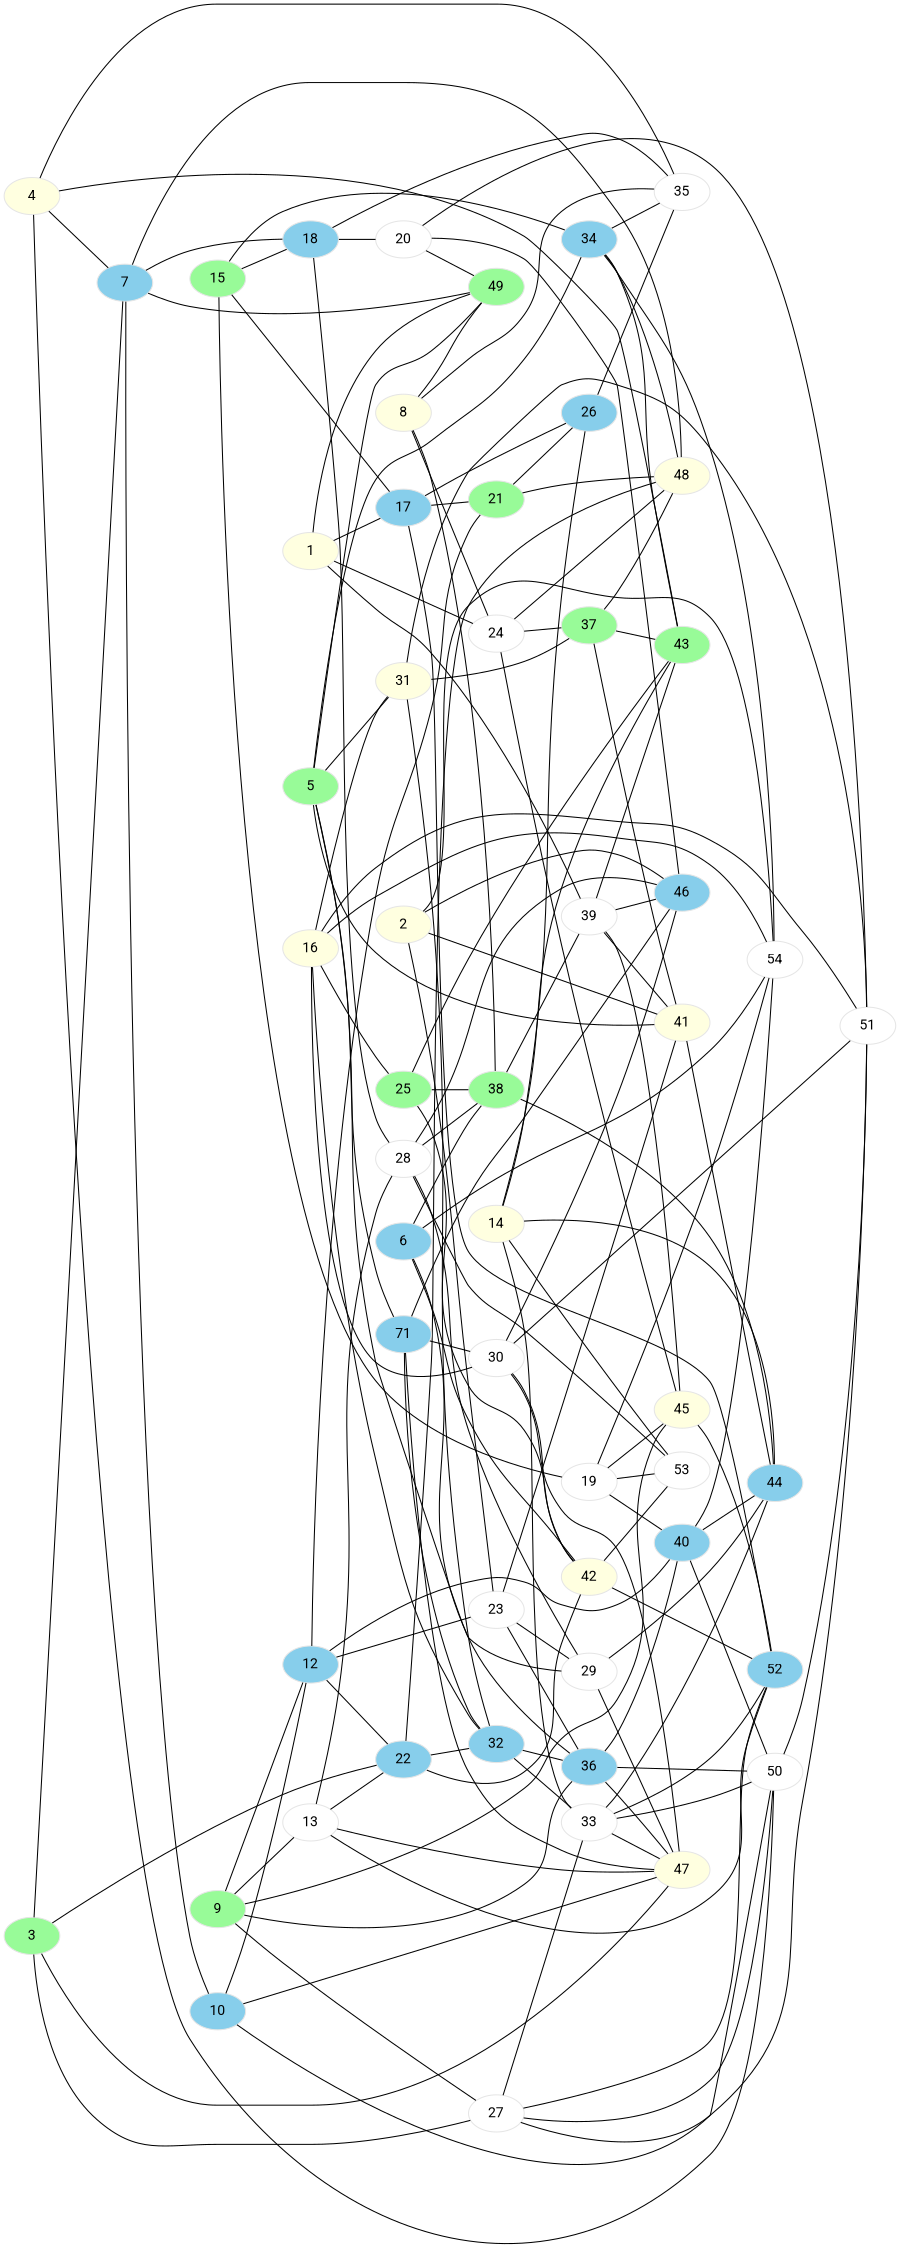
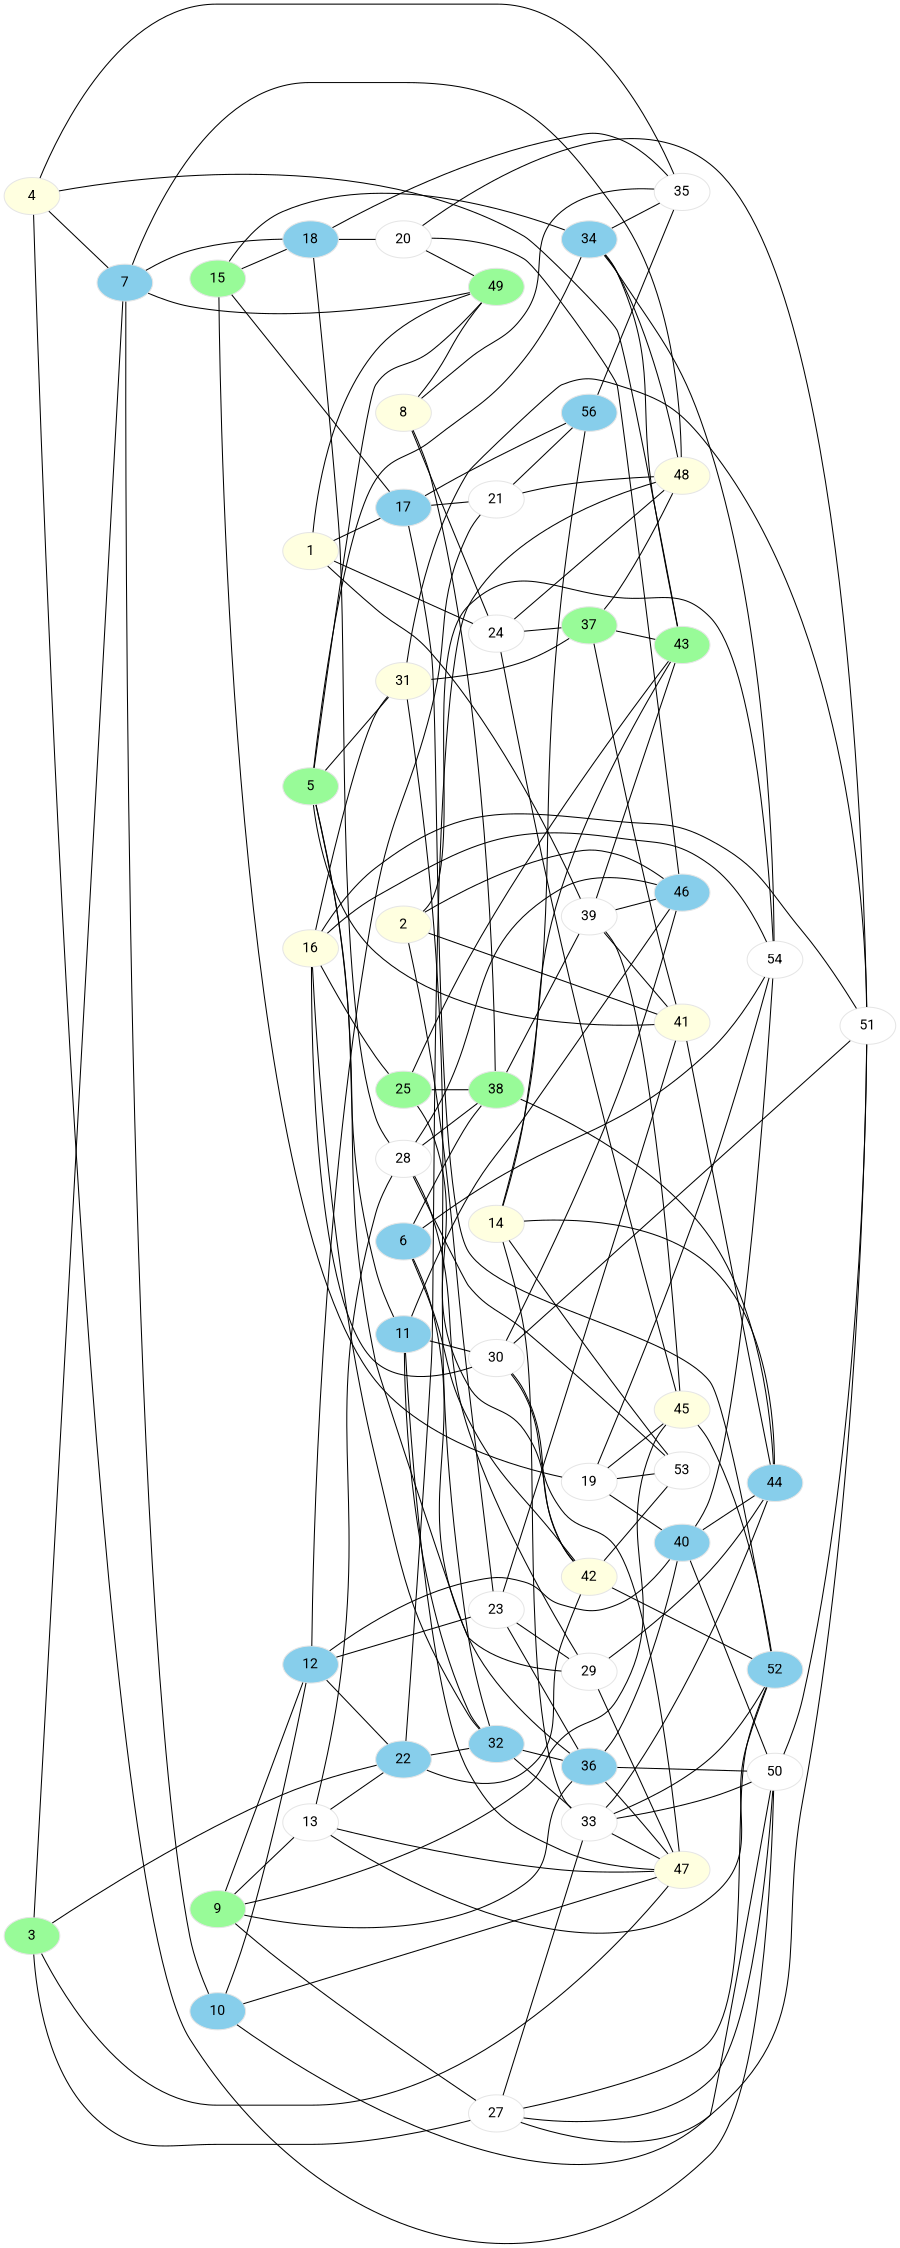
node "26": label "26" -> "56"
node "21": fillcolor palegreen -> white
node "71": label "71" -> "11"
